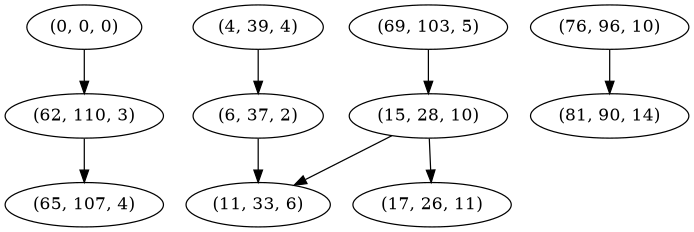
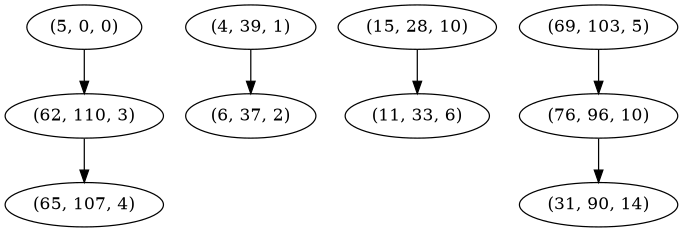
node "(0, 0, 0)": label "(0, 0, 0)" -> "(5, 0, 0)"
node "(4, 39, 4)": label "(4, 39, 4)" -> "(4, 39, 1)"
edge "(69, 103, 5)" -> "(15, 28, 10)": now "(69, 103, 5)" -> "(76, 96, 10)"
node "(81, 90, 14)": label "(81, 90, 14)" -> "(31, 90, 14)"
edge "(6, 37, 2)" -> "(11, 33, 6)": removed
node "(17, 26, 11)": removed
